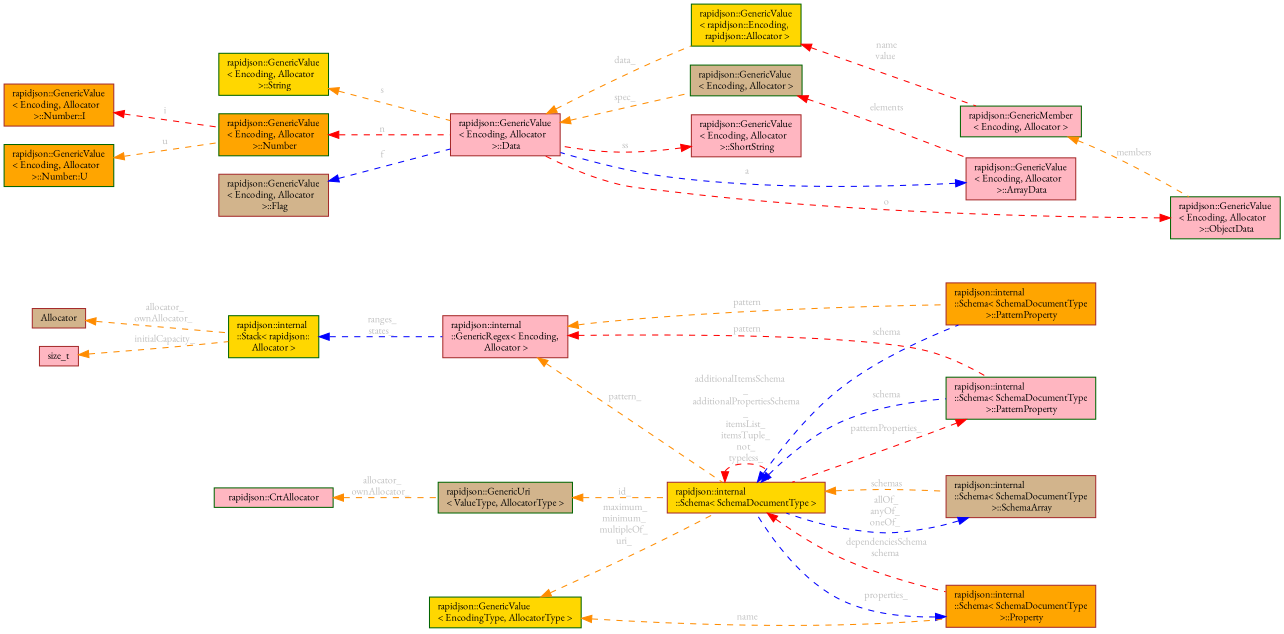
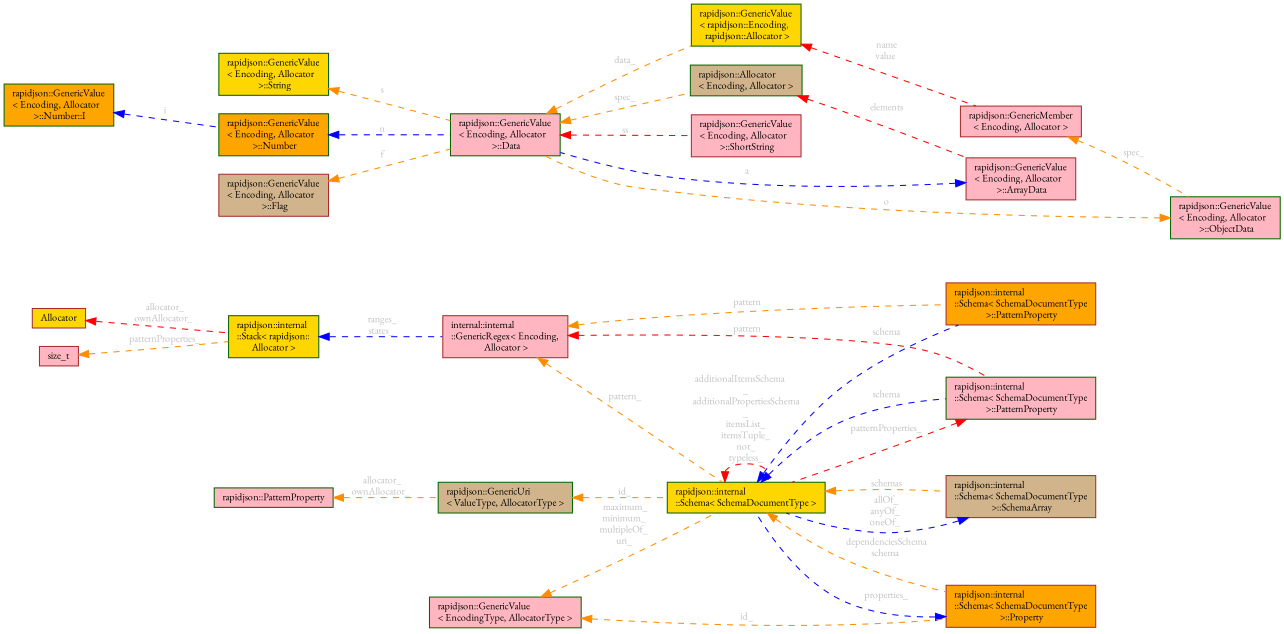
node "rapidjson::GenericValue < Encoding, Allocator >": label "rapidjson::GenericValue < Encoding, Allocator >" -> "rapidjson::Allocator < Encoding, Allocator >"
node "rapidjson::GenericValue < Encoding, Allocator >::Number::I": color brown -> darkgreen
edge "rapidjson::GenericValue < Encoding, Allocator >::Number" -> "rapidjson::GenericValue < Encoding, Allocator >::Number::I": color red -> blue
node "rapidjson::GenericMember < Encoding, Allocator >": color darkgreen -> brown
edge "rapidjson::GenericValue < Encoding, Allocator >::Data" -> "rapidjson::GenericValue < Encoding, Allocator >::Number": color red -> blue
node "rapidjson::GenericValue < Encoding, Allocator >::Data": color brown -> darkgreen
edge "rapidjson::GenericValue < Encoding, Allocator >::Data" -> "rapidjson::GenericValue < Encoding, Allocator >::ShortString": reversed
edge "rapidjson::GenericValue < Encoding, Allocator >::ObjectData" -> "rapidjson::GenericMember < Encoding, Allocator >": label " members" -> " spec_"
edge "rapidjson::GenericValue < Encoding, Allocator >::Data" -> "rapidjson::GenericValue < Encoding, Allocator >::Flag": color blue -> darkorange
node "rapidjson::GenericValue < Encoding, Allocator >::Number::U": removed
edge "rapidjson::GenericValue < Encoding, Allocator >::Data" -> "rapidjson::GenericValue < Encoding, Allocator >::ObjectData": color red -> darkorange
node "Allocator": fillcolor tan -> gold
edge "rapidjson::internal ::Stack< rapidjson:: Allocator >" -> "Allocator": color darkorange -> red
node "rapidjson::internal ::GenericRegex< Encoding, Allocator >": label "rapidjson::internal ::GenericRegex< Encoding, Allocator >" -> "internal::internal ::GenericRegex< Encoding, Allocator >"
edge "rapidjson::internal ::Stack< rapidjson:: Allocator >" -> "size_t": label " initialCapacity_" -> " patternProperties_"
node "rapidjson::CrtAllocator": label "rapidjson::CrtAllocator" -> "rapidjson::PatternProperty"
node "rapidjson::internal ::Schema< SchemaDocumentType >": color brown -> darkgreen
edge "rapidjson::internal ::Schema< SchemaDocumentType >::Property" -> "rapidjson::internal ::Schema< SchemaDocumentType >": color red -> darkorange
node "rapidjson::GenericValue < EncodingType, AllocatorType >": fillcolor gold -> lightpink
edge "rapidjson::internal ::Schema< SchemaDocumentType >::Property" -> "rapidjson::GenericValue < EncodingType, AllocatorType >": label " name" -> " id_"
